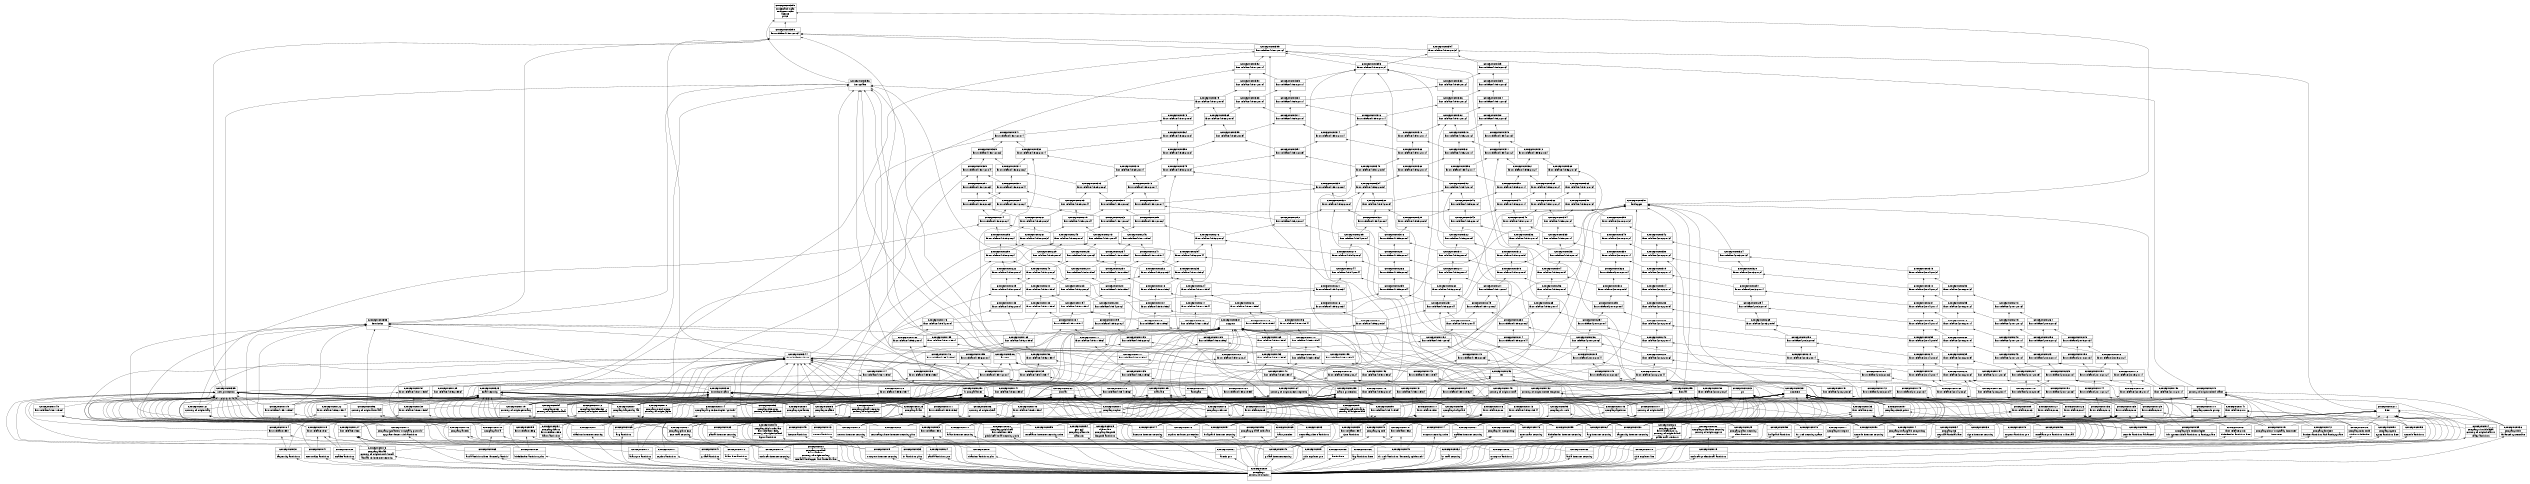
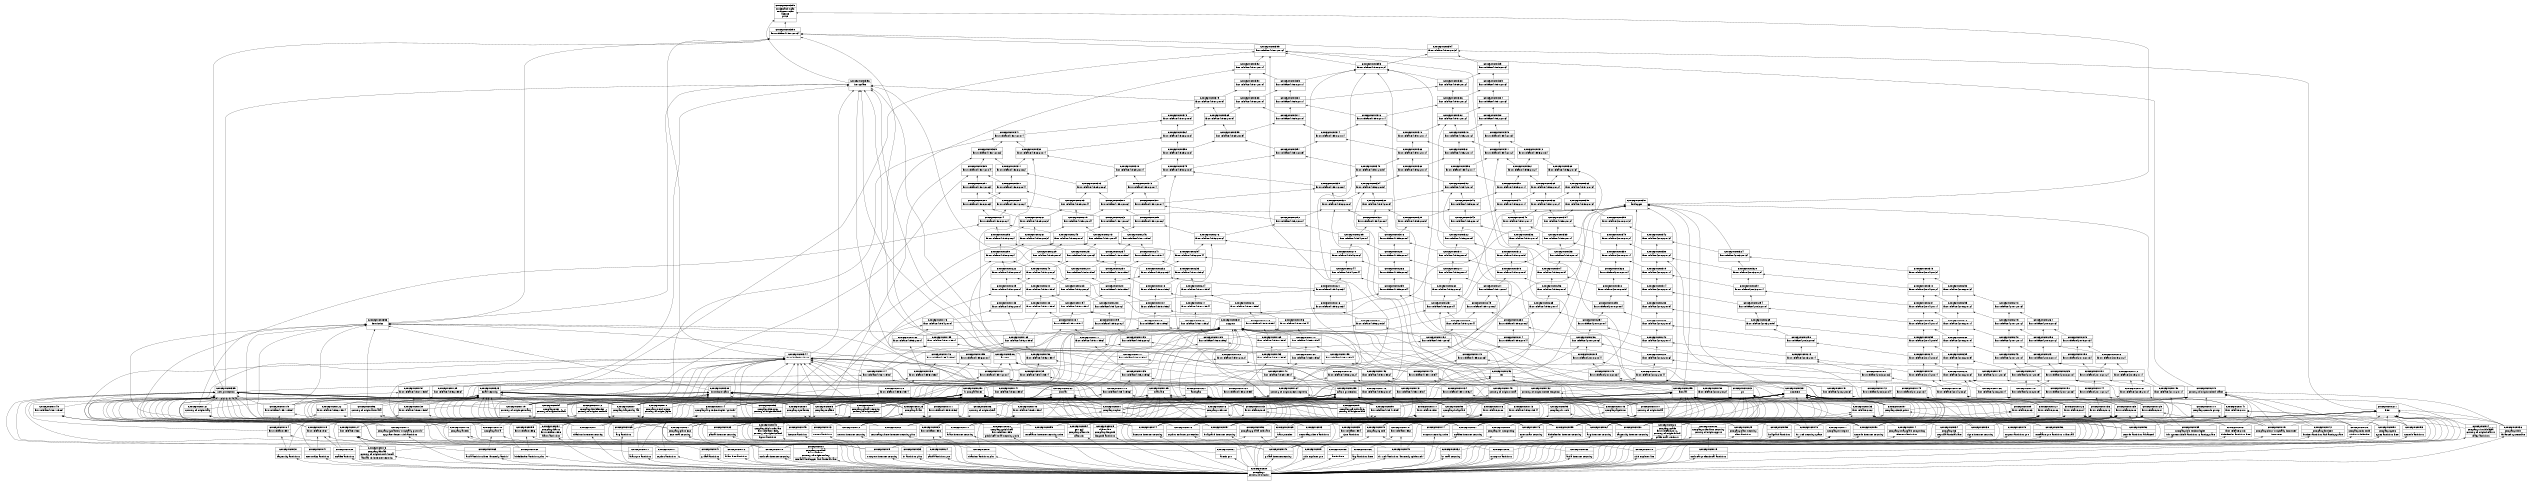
edge "Concept_ctx_94" -> "Concept_ctx_152": now "Concept_ctx_134" -> "Concept_ctx_152"
edge "Concept_ctx_14" -> "Concept_ctx_132": now "Concept_ctx_105" -> "Concept_ctx_132"
edge "Concept_ctx_32" -> "Concept_ctx_88": removed
